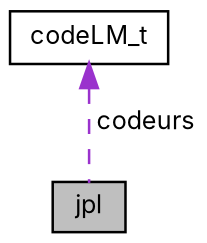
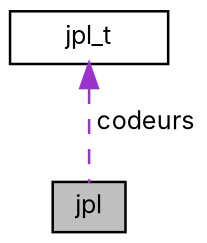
node "codeLM_t": label "codeLM_t" -> "jpl_t"
